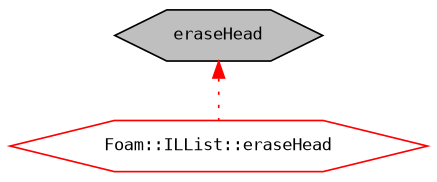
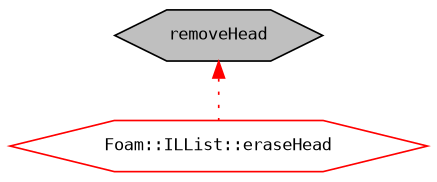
node "eraseHead": label "eraseHead" -> "removeHead"
